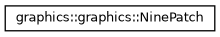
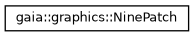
node "graphics::graphics::NinePatch": label "graphics::graphics::NinePatch" -> "gaia::graphics::NinePatch"
